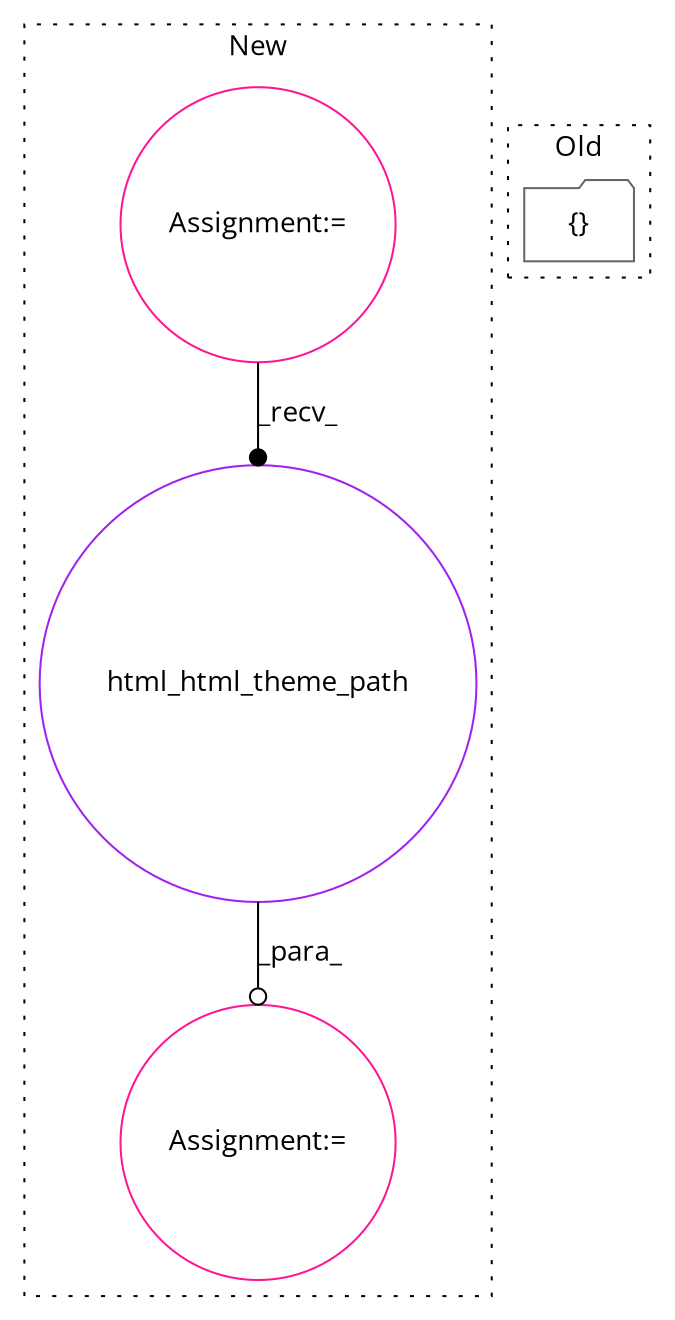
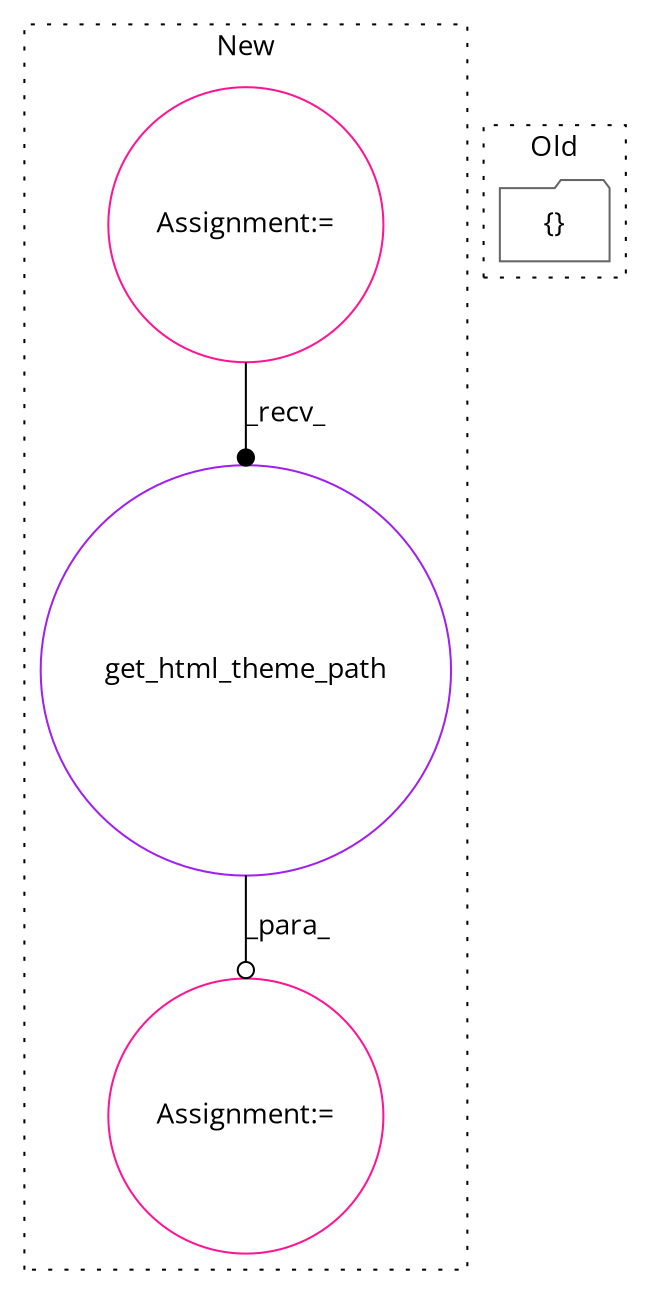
node "html_html_theme_path": label "html_html_theme_path" -> "get_html_theme_path"
